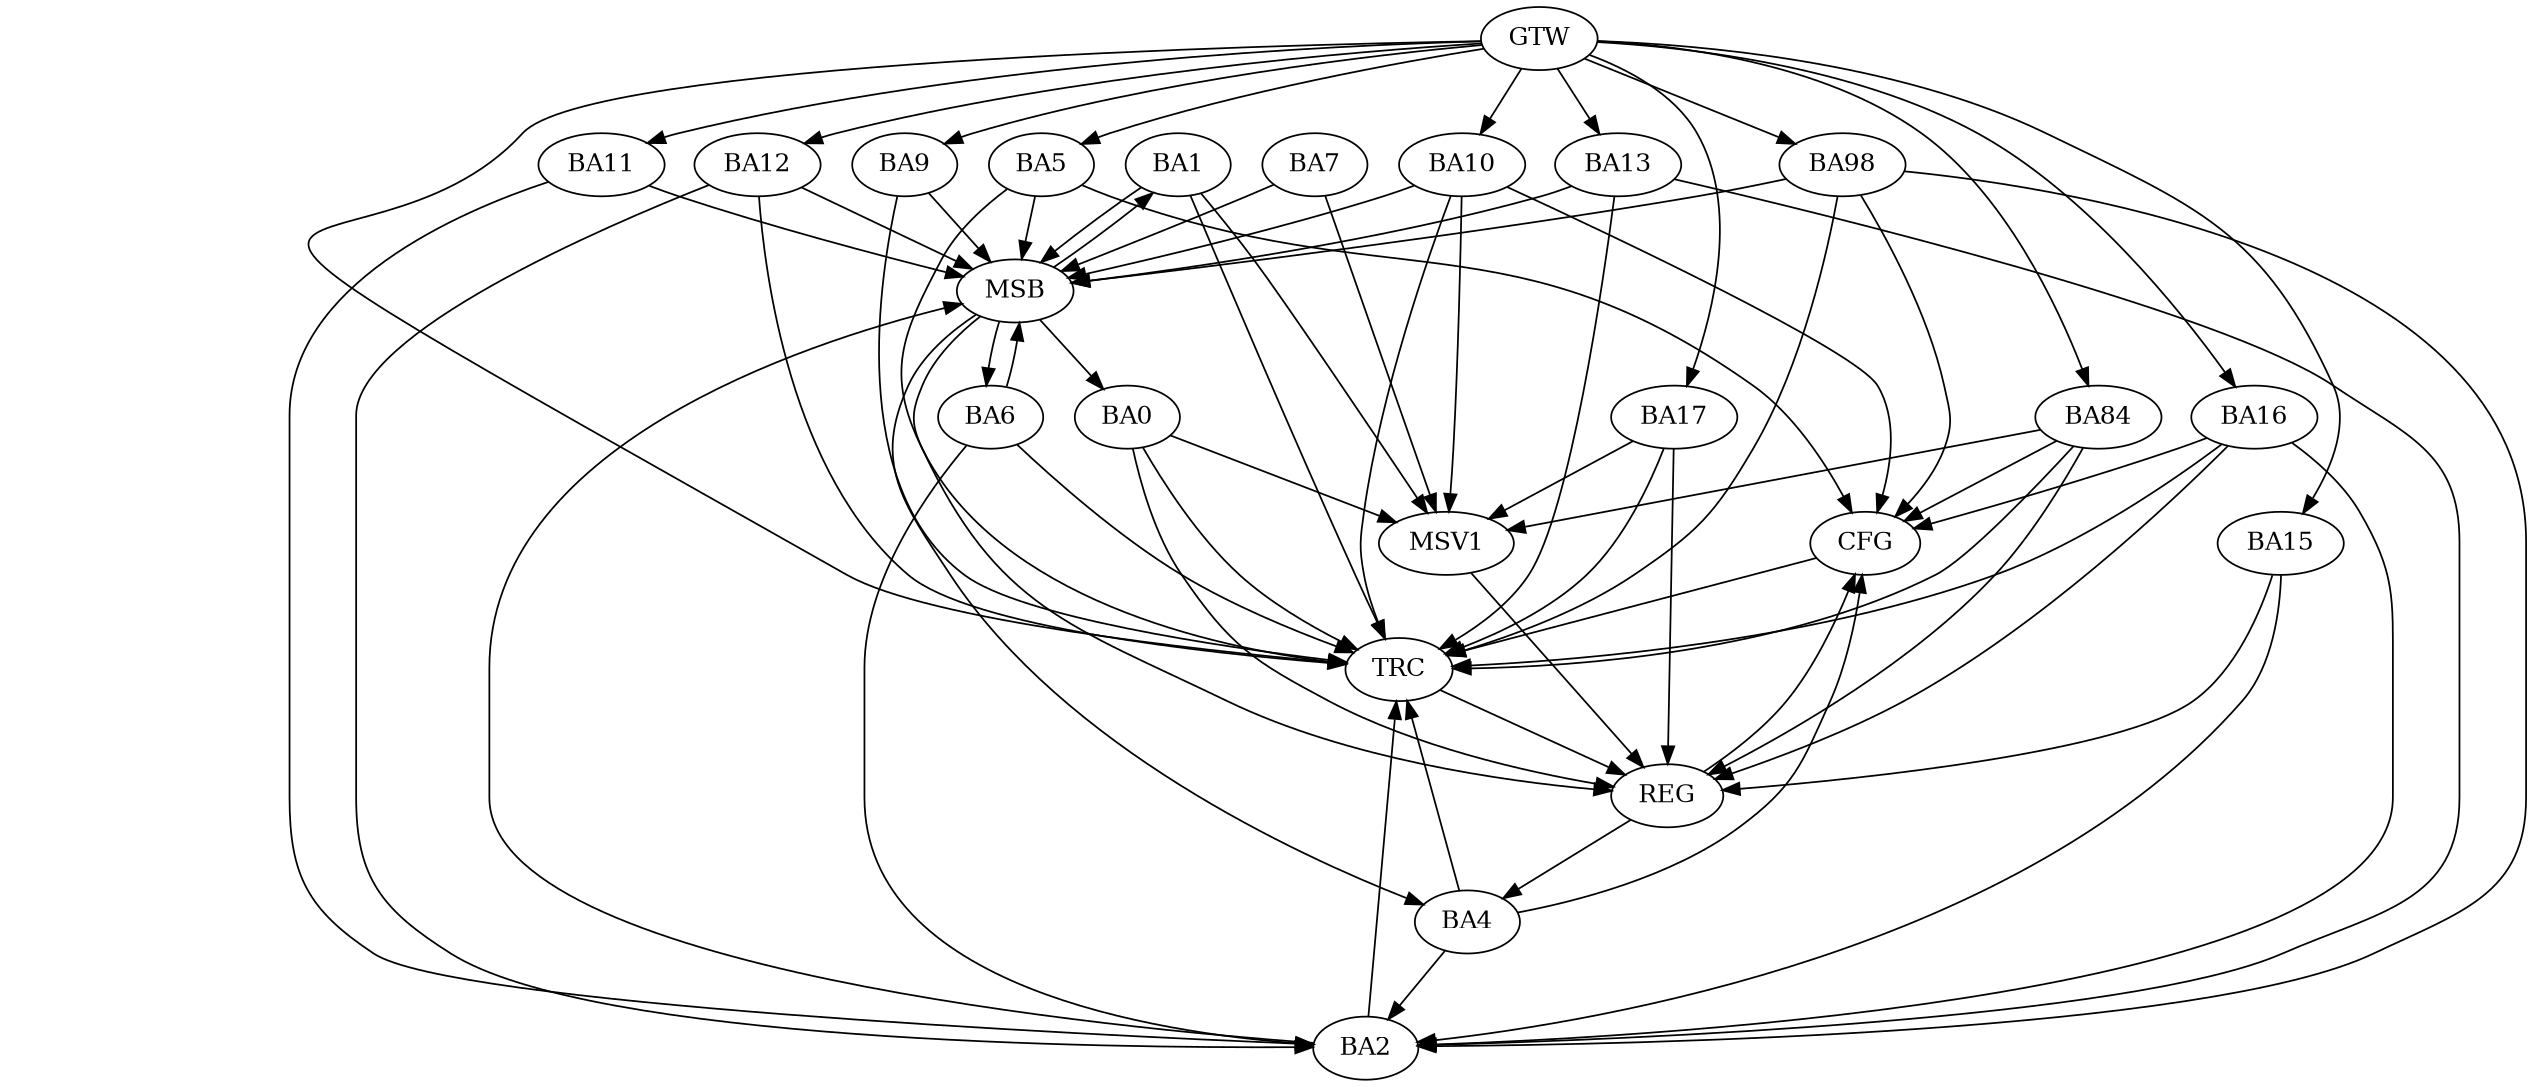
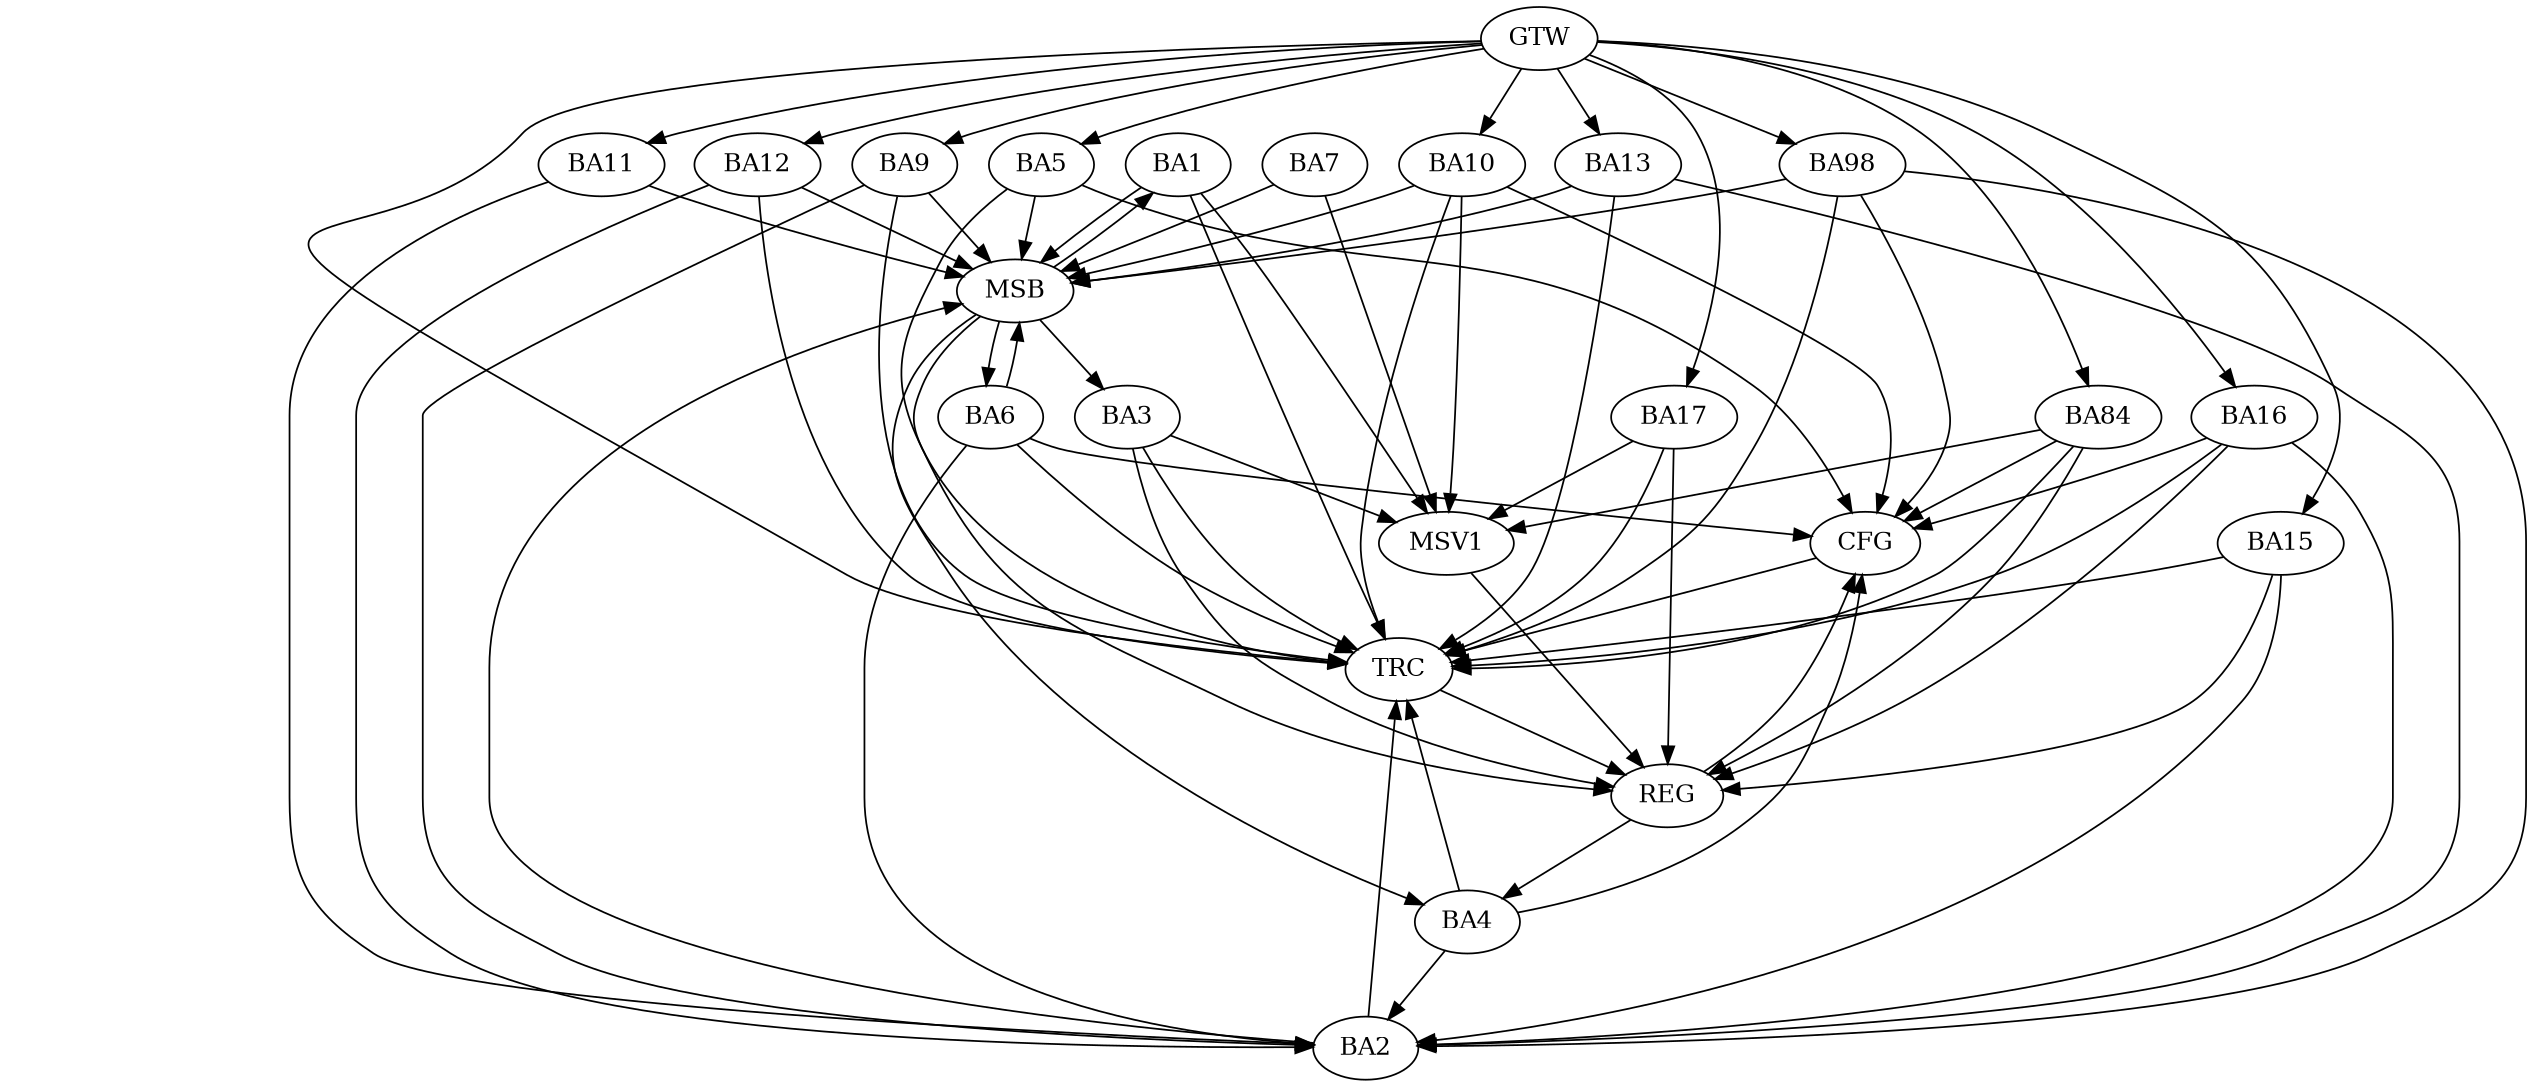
node "BA0": label "BA0" -> "BA3"
edge "BA6" -> "CFG": added
edge "BA15" -> "TRC": added
edge "BA9" -> "BA2": added
